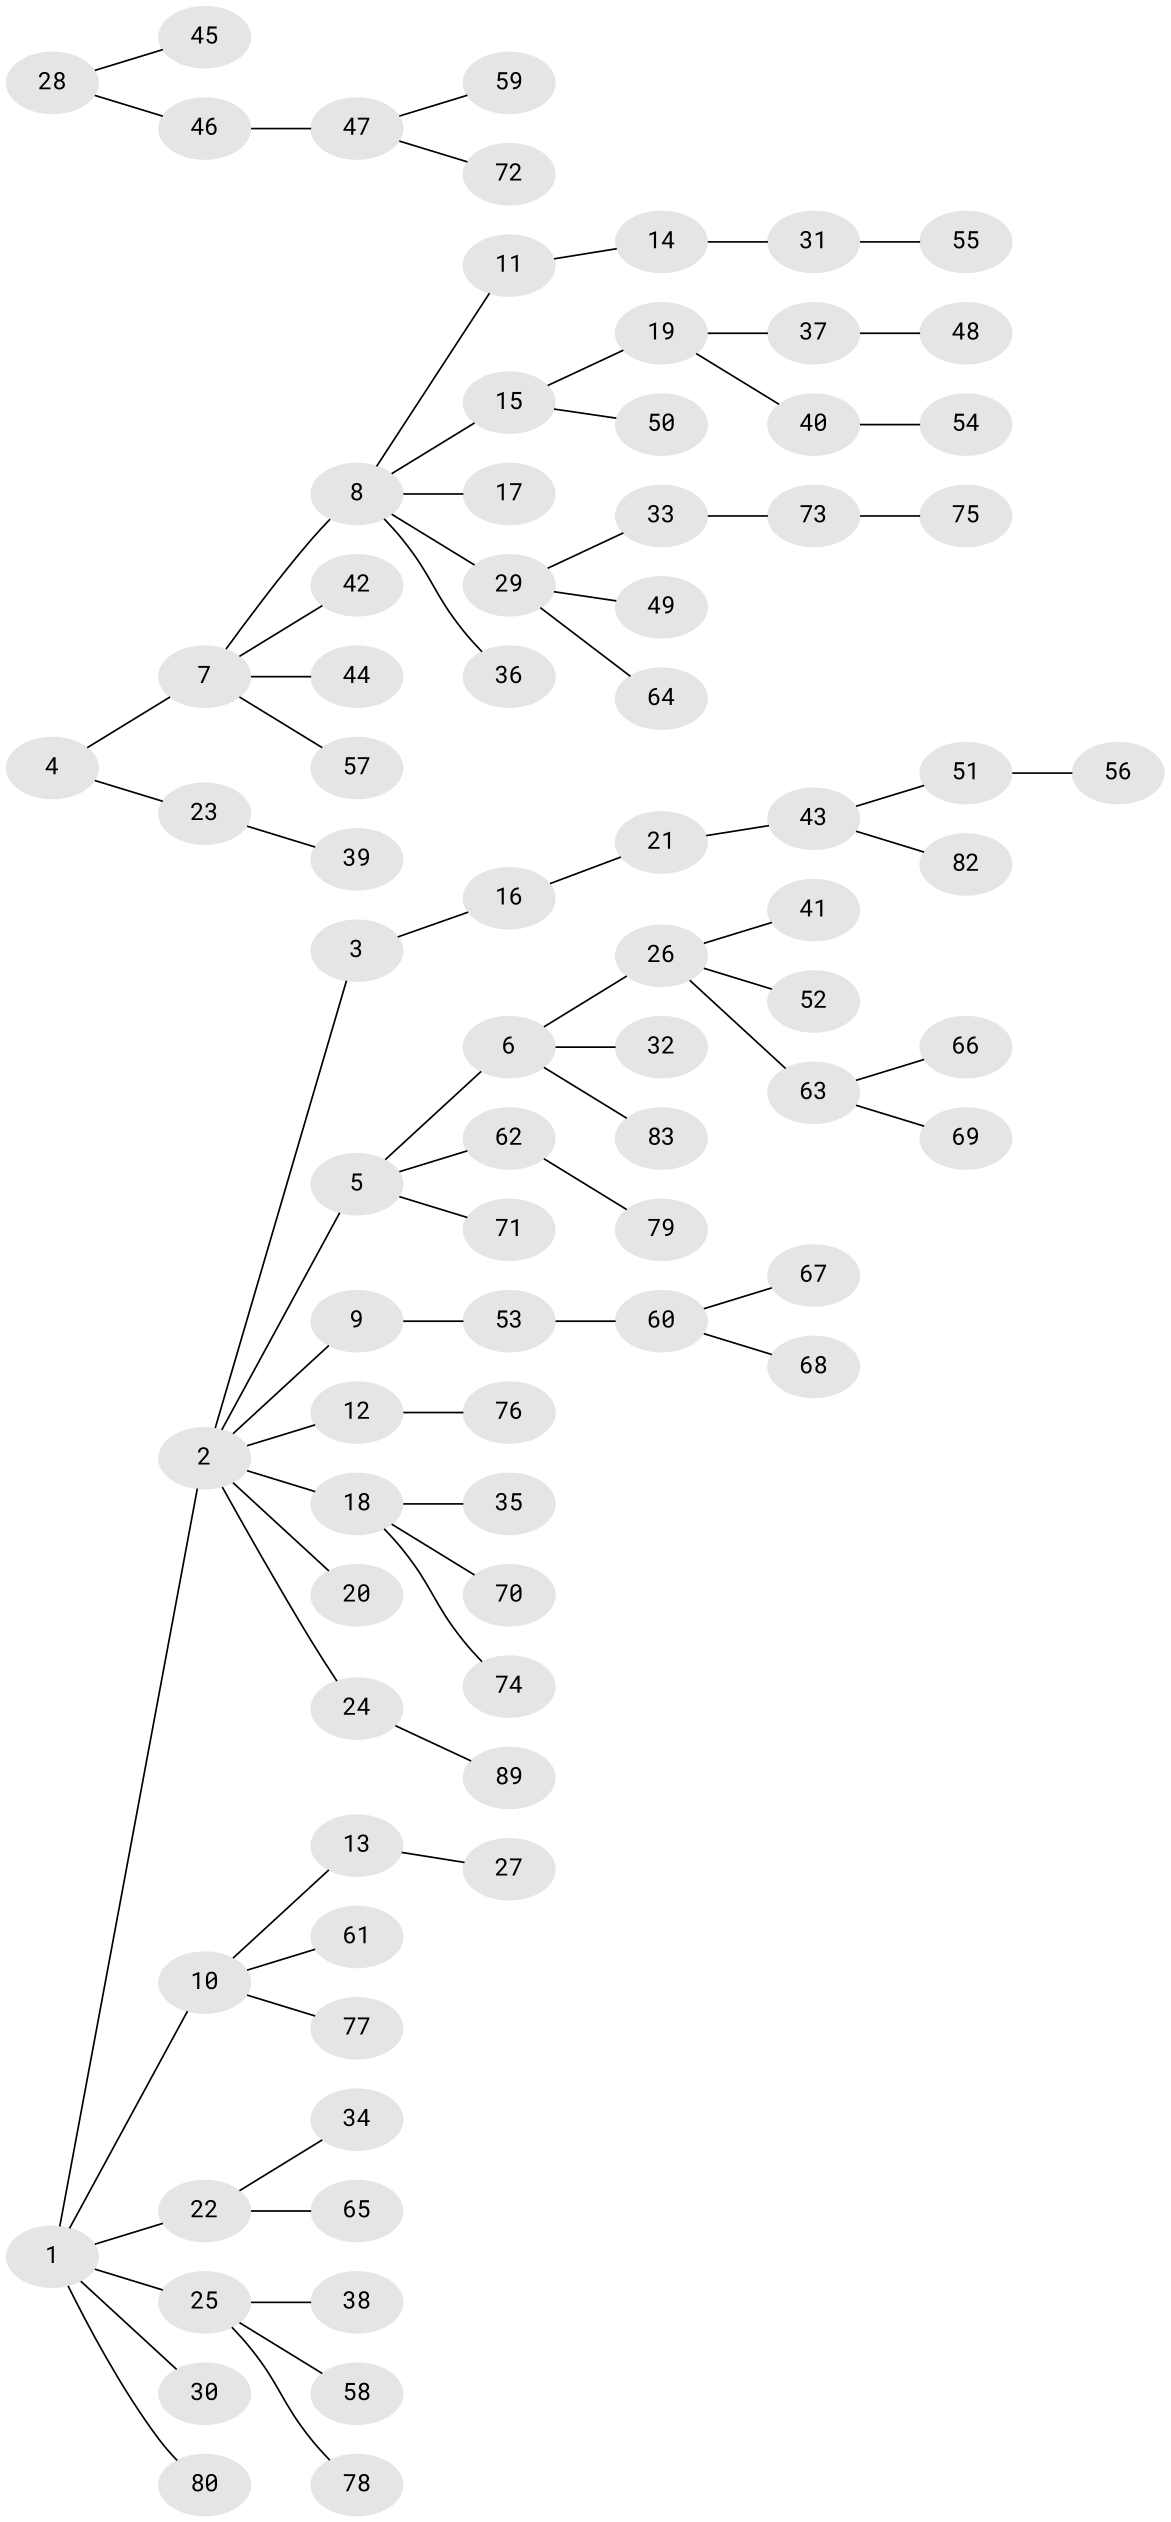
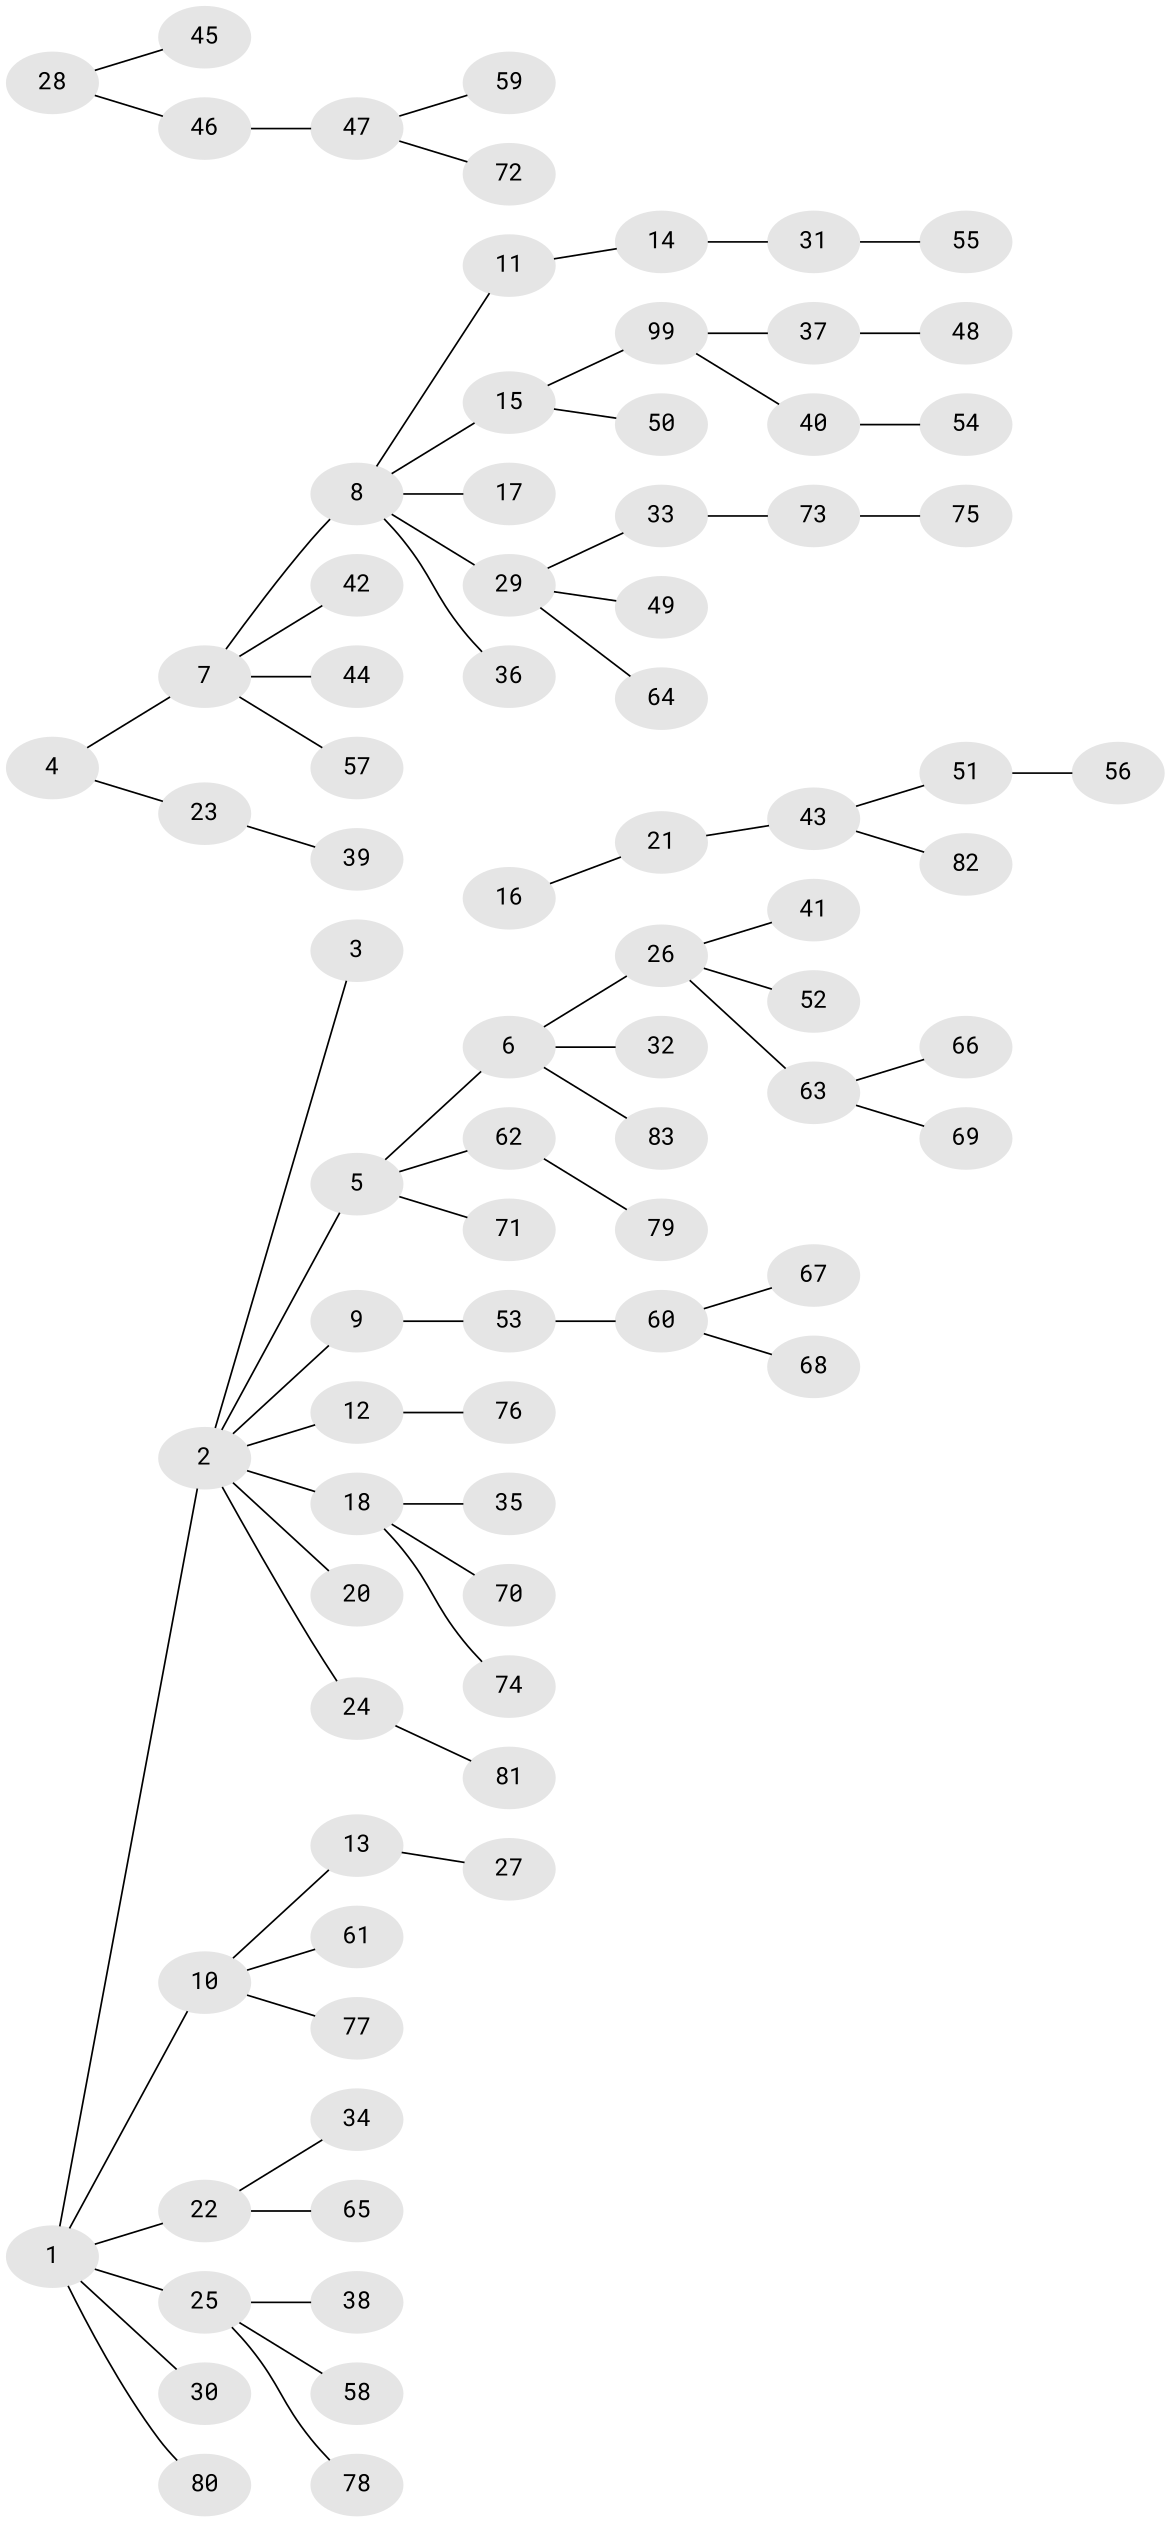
node "19": label "19" -> "99"
edge "16" -- "3": removed
node "89": label "89" -> "81"
